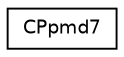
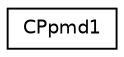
node "CPpmd7": label "CPpmd7" -> "CPpmd1"
